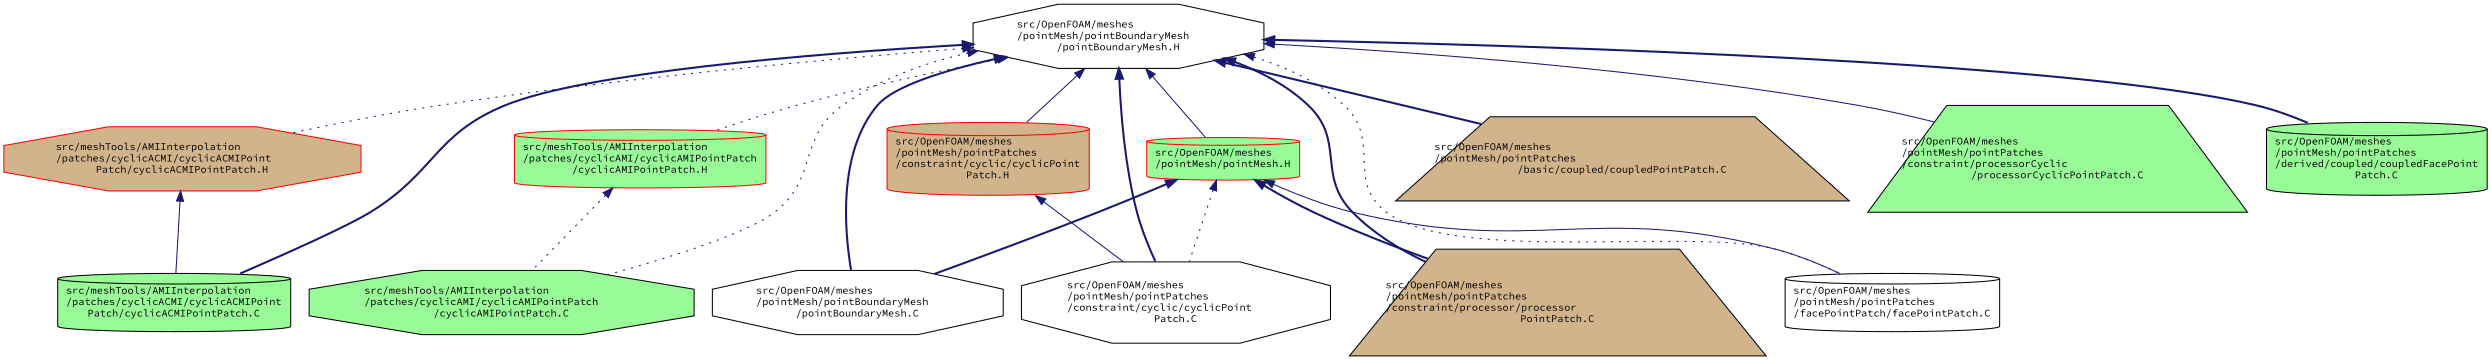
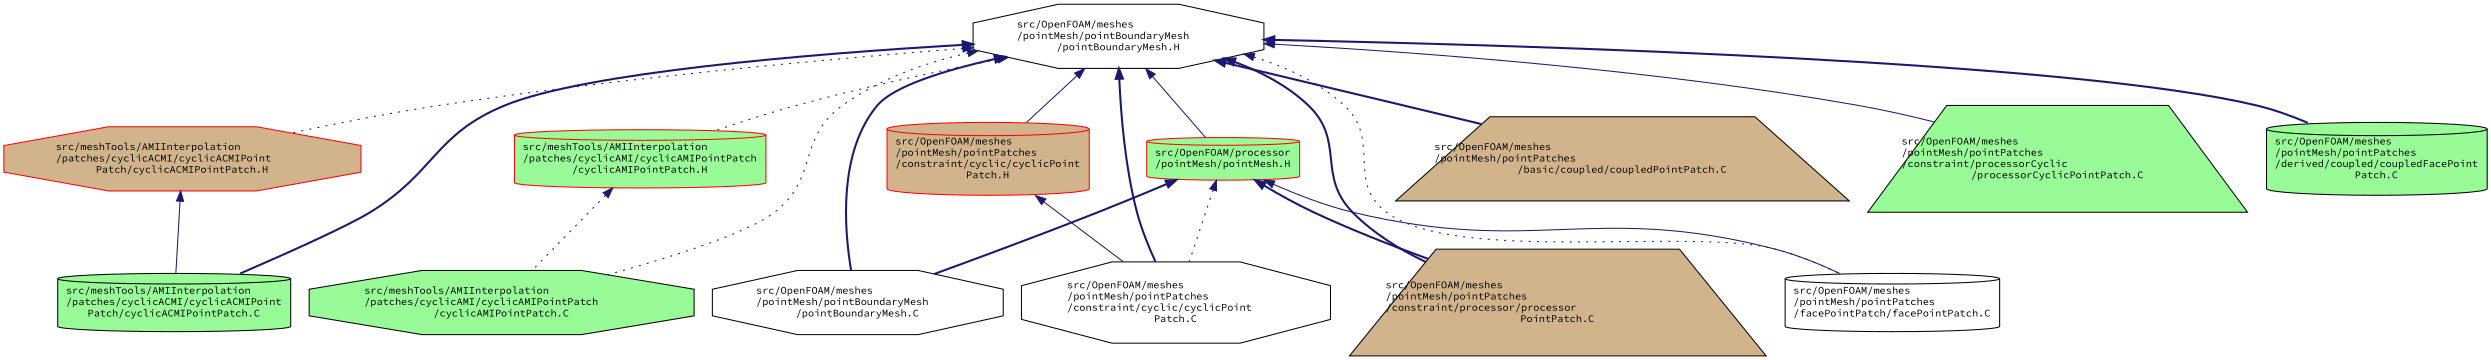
node "src/OpenFOAM/meshes /pointMesh/pointMesh.H": label "src/OpenFOAM/meshes /pointMesh/pointMesh.H" -> "src/OpenFOAM/processor /pointMesh/pointMesh.H"
